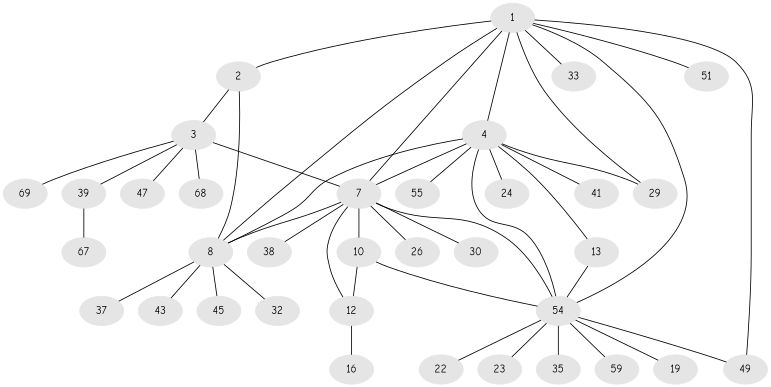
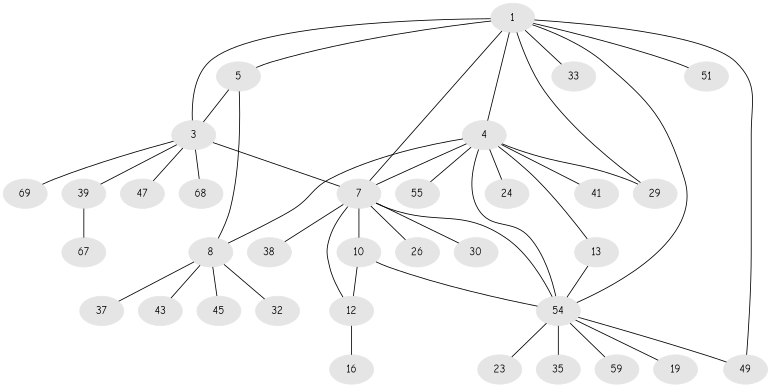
node "2": label "2" -> "5"
edge "1" -- "8": now "1" -- "3"
edge "7" -- "8": removed
node "22": removed
